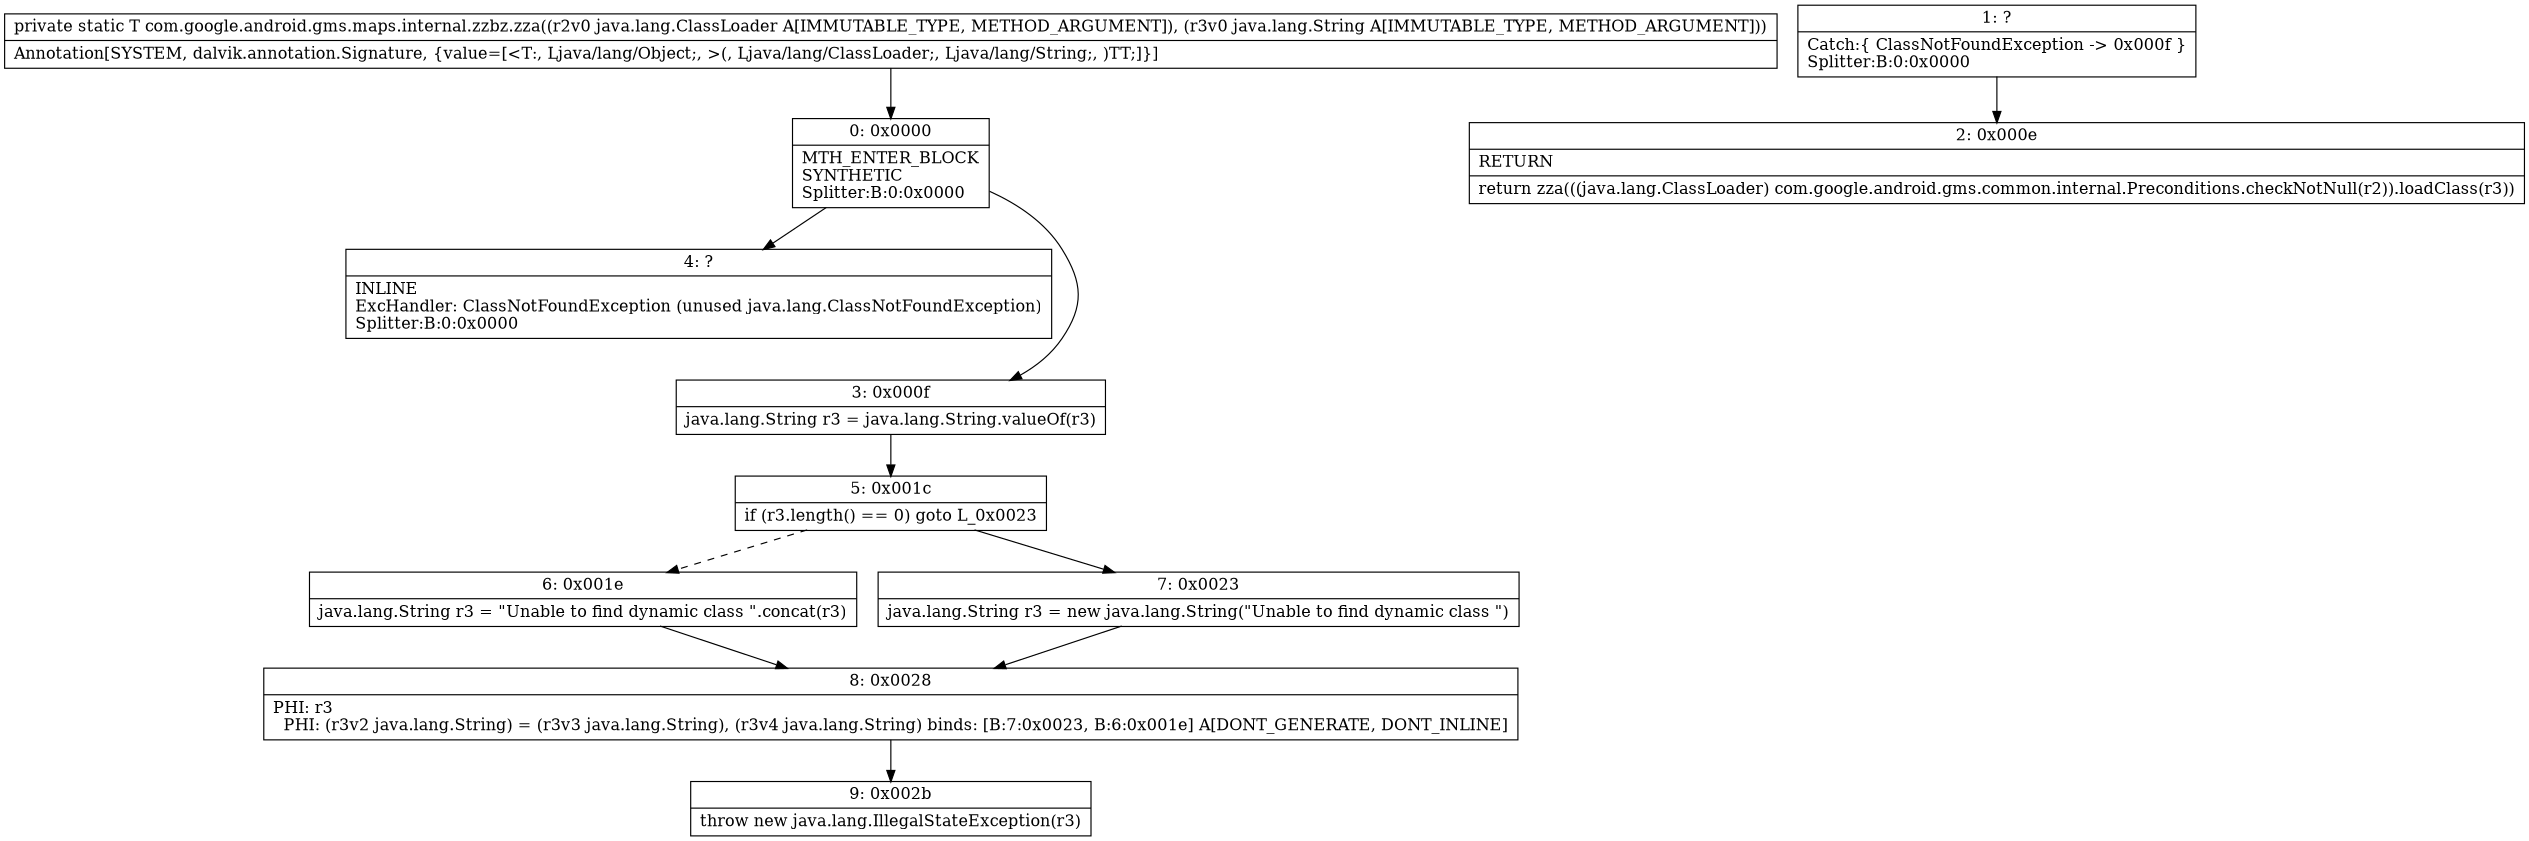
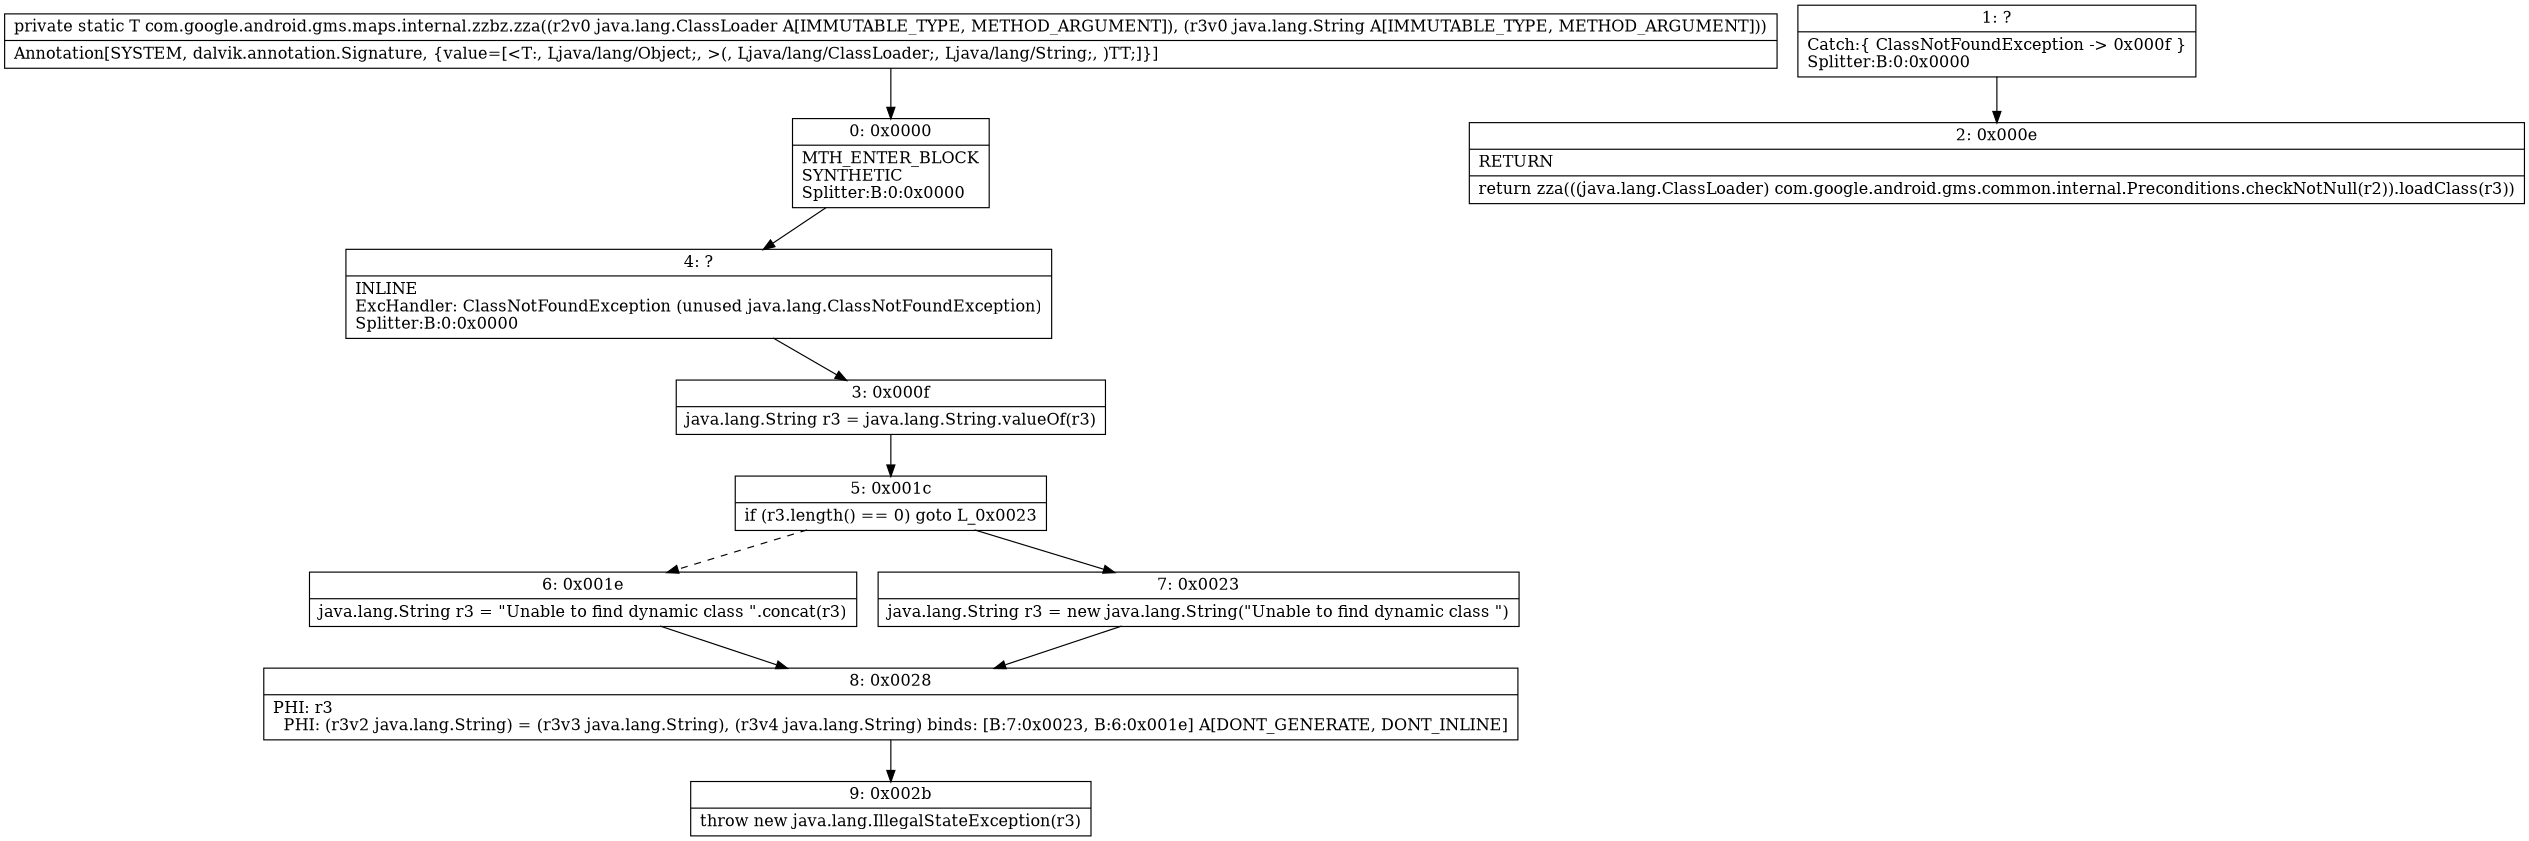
edge "0: 0x0000" -> "3: 0x000f": now "4: ?" -> "3: 0x000f"
